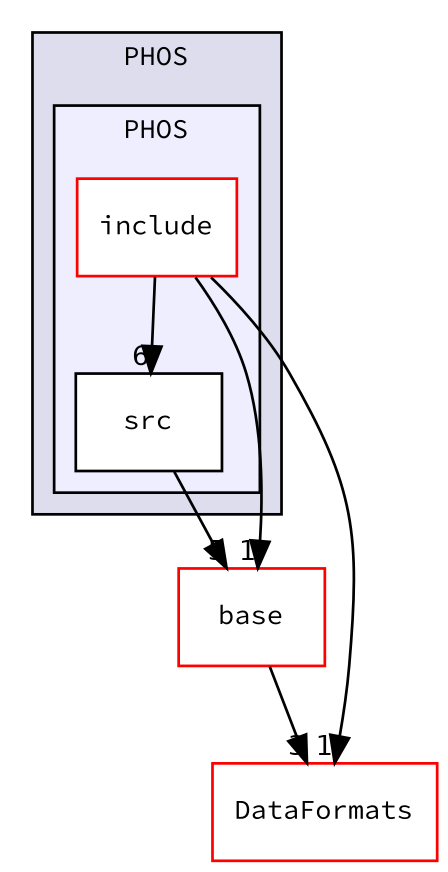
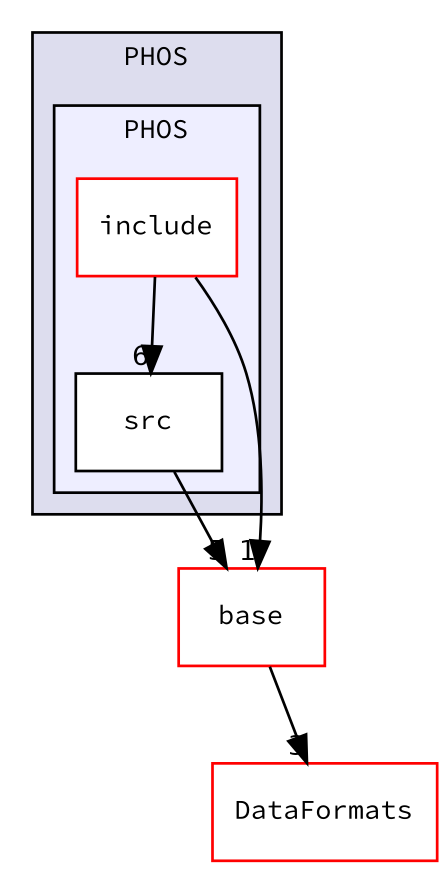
edge "include" -> "DataFormats": removed
